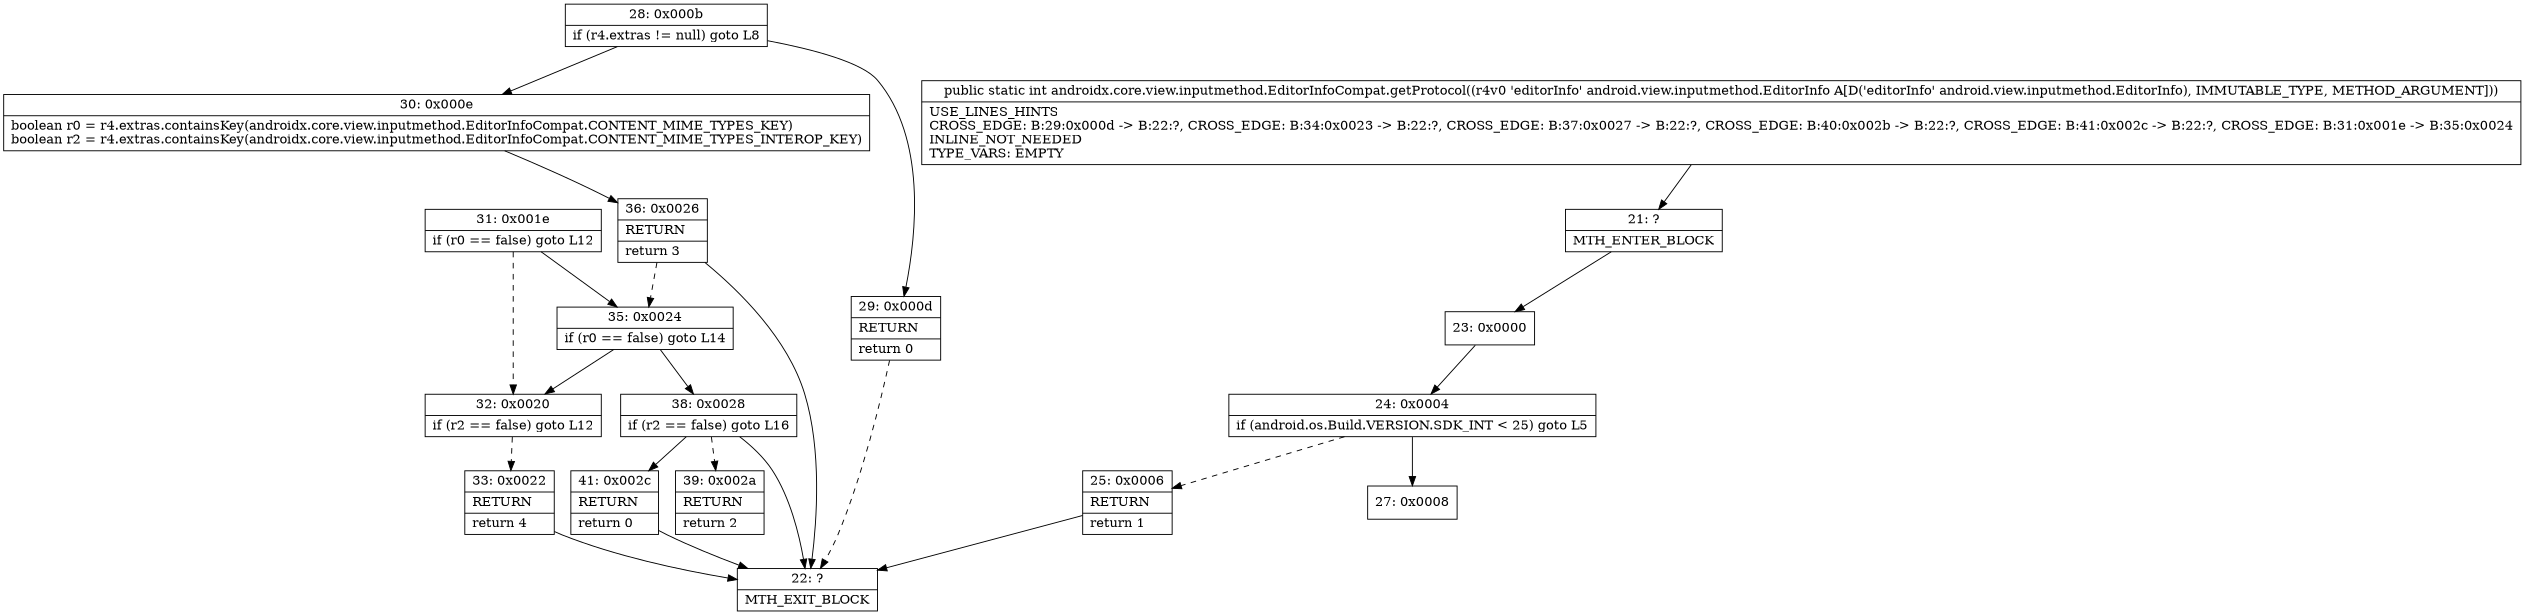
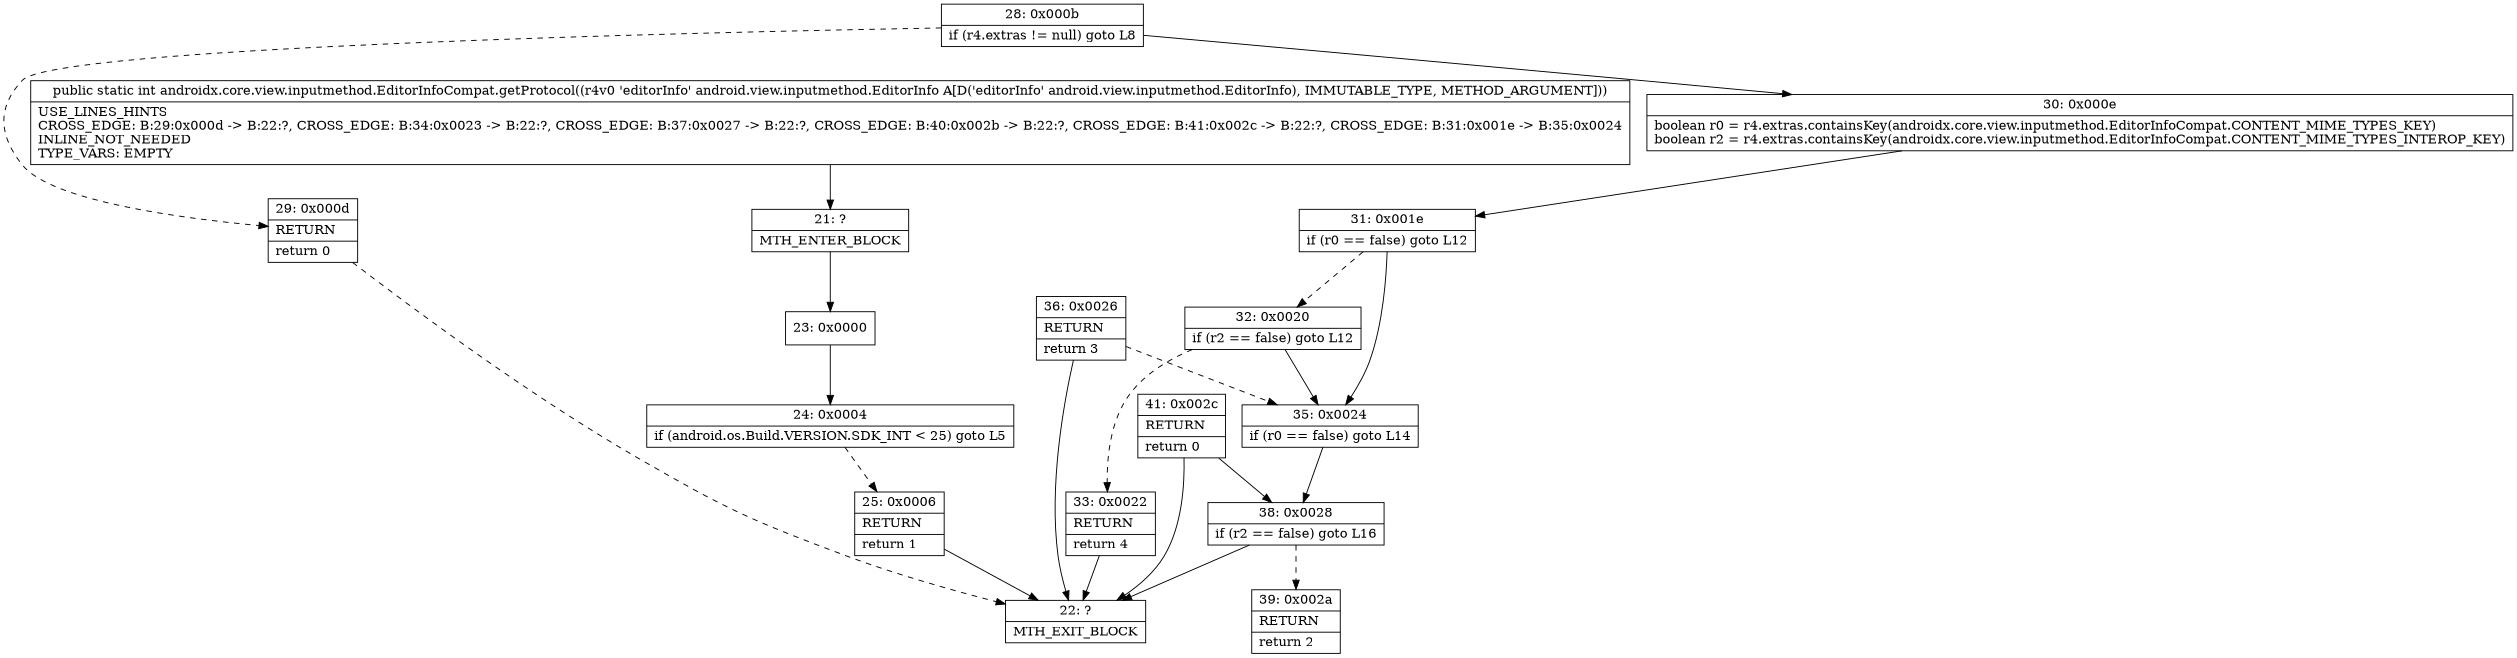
edge "28: 0x000b" -> "29: 0x000d": style solid -> dashed
edge "30: 0x000e" -> "36: 0x0026": now "30: 0x000e" -> "31: 0x001e"
edge "35: 0x0024" -> "32: 0x0020": reversed
edge "38: 0x0028" -> "41: 0x002c": reversed
node "27: 0x0008": removed
